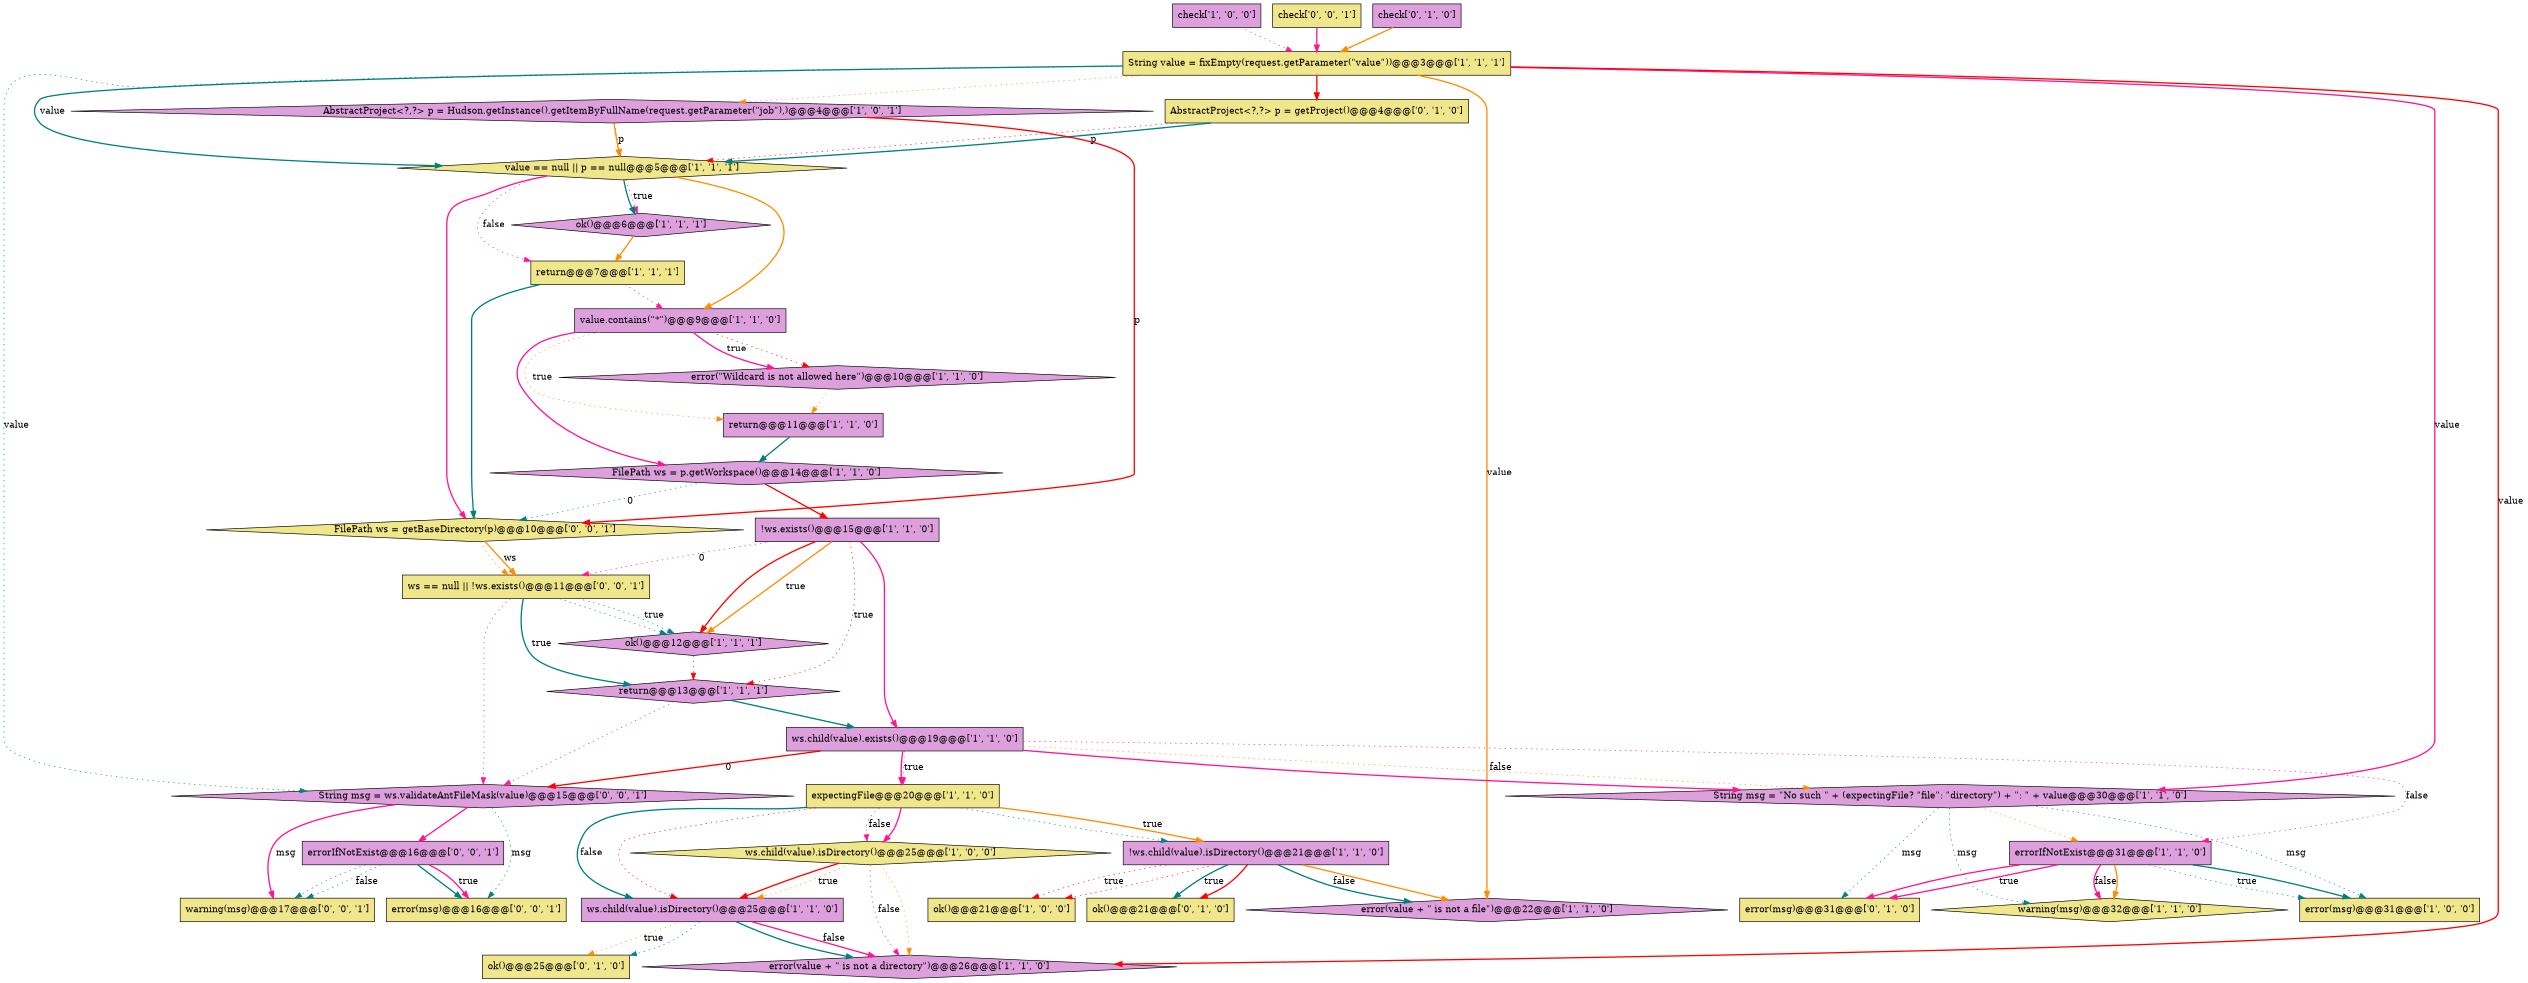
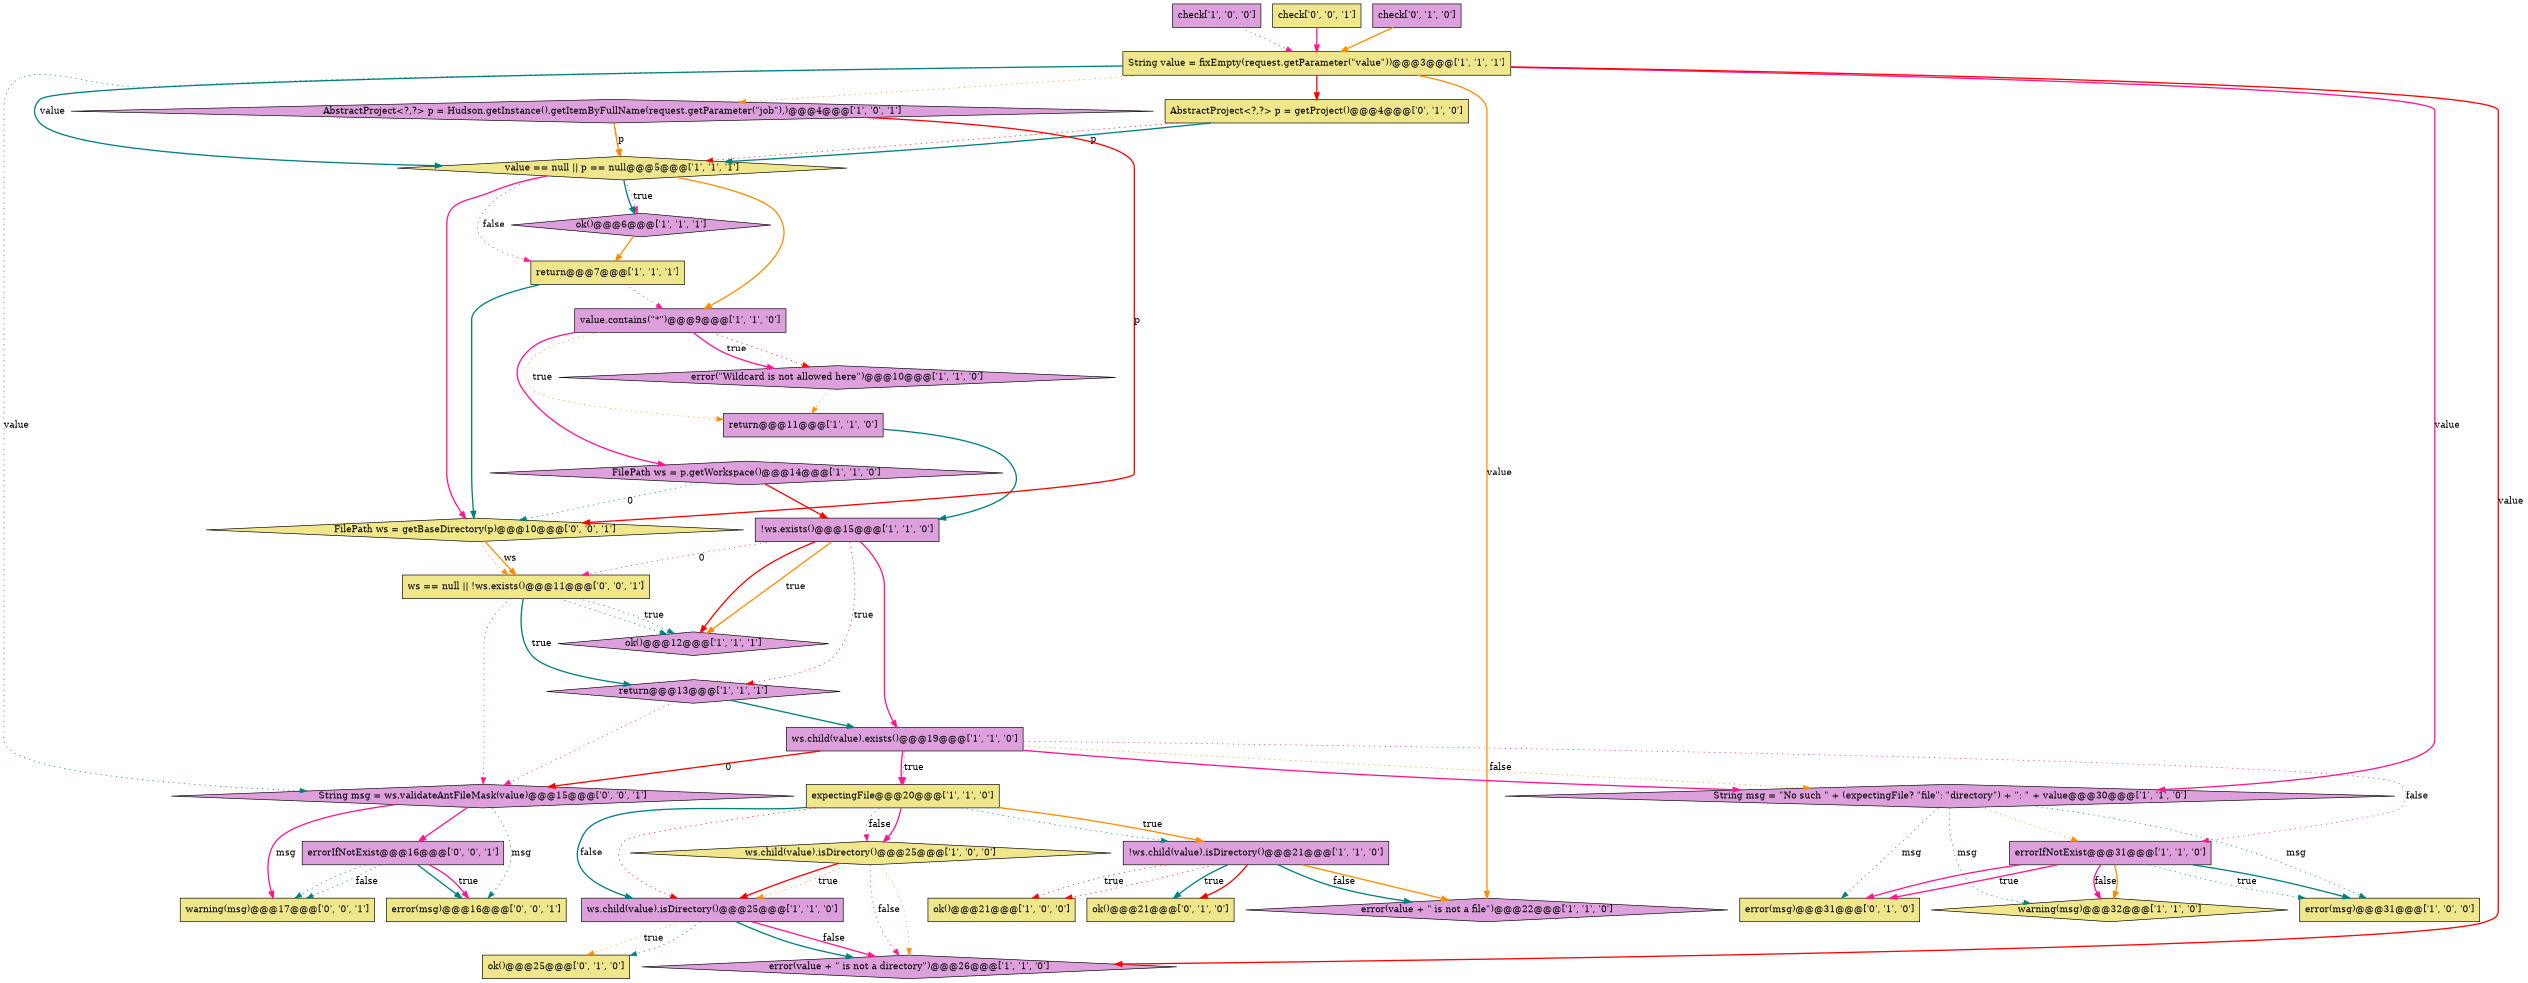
edge "return@@@11@@@['1', '1', '0']" -> "FilePath ws = p.getWorkspace()@@@14@@@['1', '1', '0']": now "return@@@11@@@['1', '1', '0']" -> "!ws.exists()@@@15@@@['1', '1', '0']"
edge "ok()@@@12@@@['1', '1', '1']" -> "return@@@13@@@['1', '1', '1']": removed
